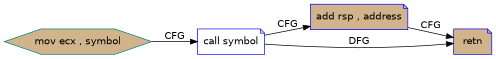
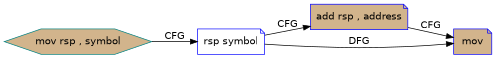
node "mov ecx , symbol": label "mov ecx , symbol" -> "mov rsp , symbol"
node "call symbol": label "call symbol" -> "rsp symbol"
node "retn": label "retn" -> "mov"
